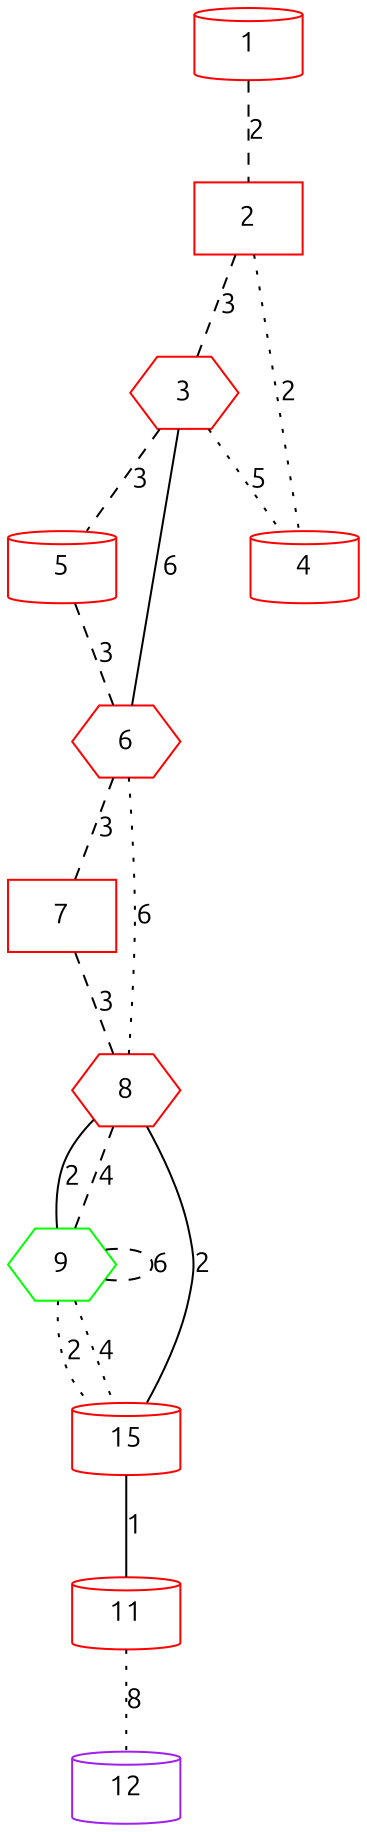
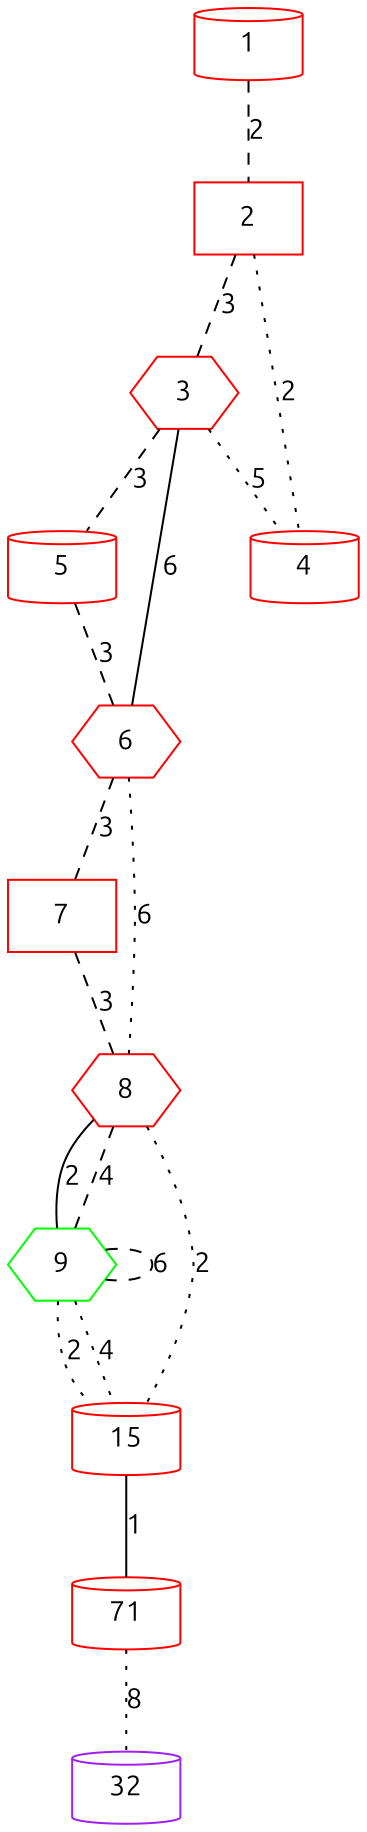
edge "8" -- "15": style solid -> dotted
node "11": label "11" -> "71"
node "12": label "12" -> "32"
